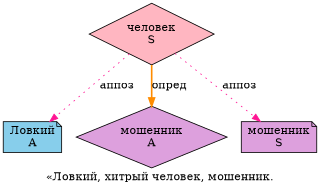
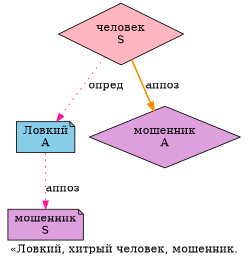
edge "человек S" -> "мошенник S": now "Ловкий A" -> "мошенник S"
edge "человек S" -> "Ловкий A": label "аппоз" -> "опред"
edge "человек S" -> "мошенник A": label "опред" -> "аппоз"
